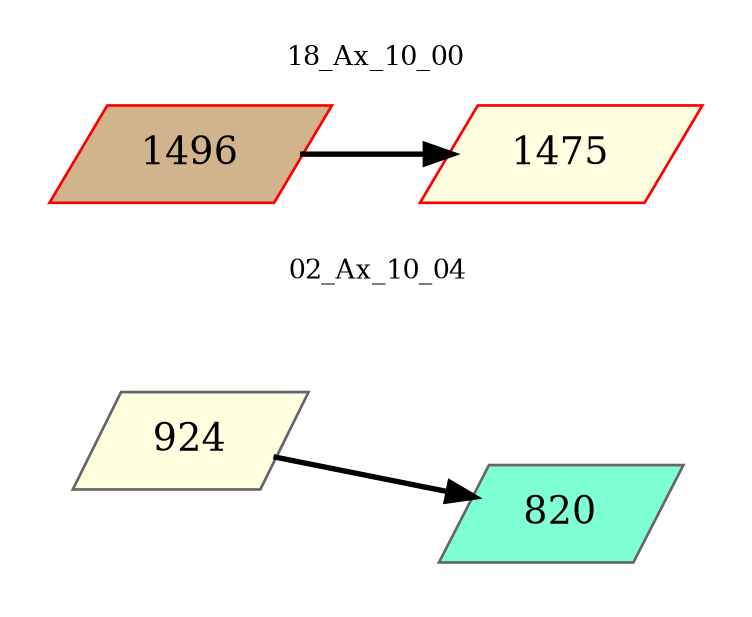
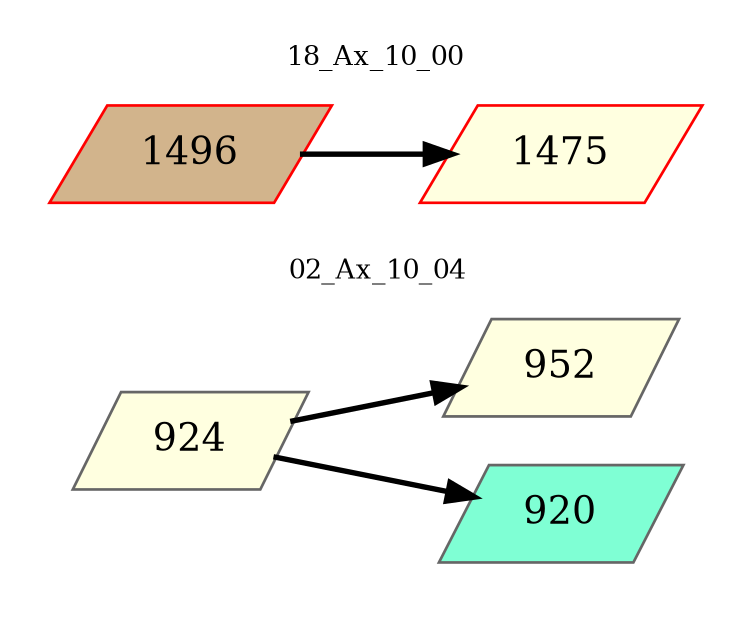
node "952": added
node "820": label "820" -> "920"
